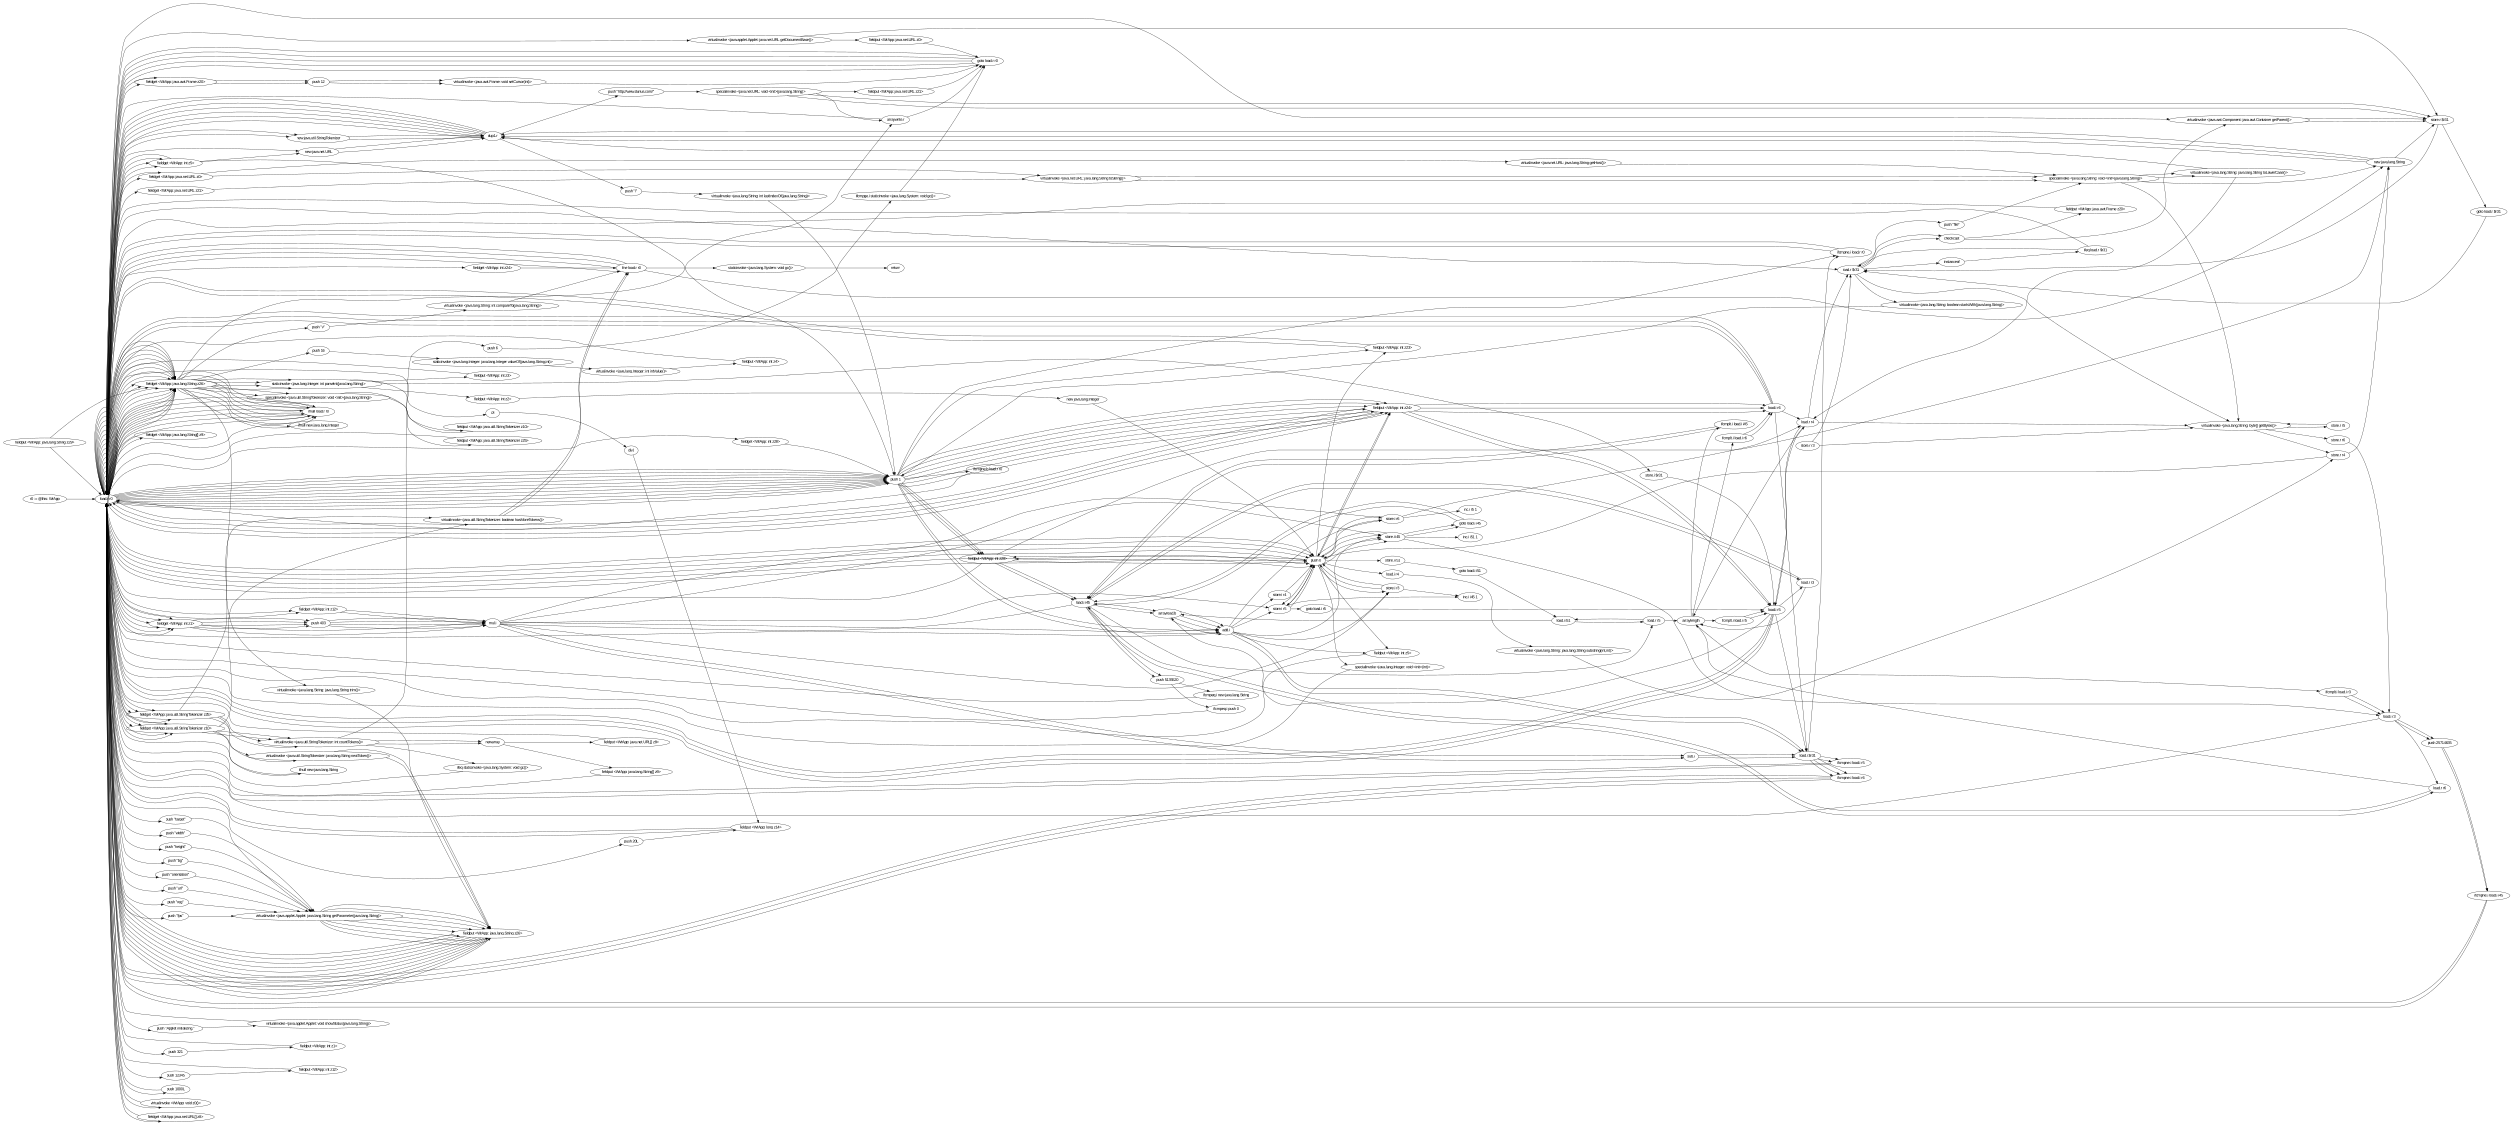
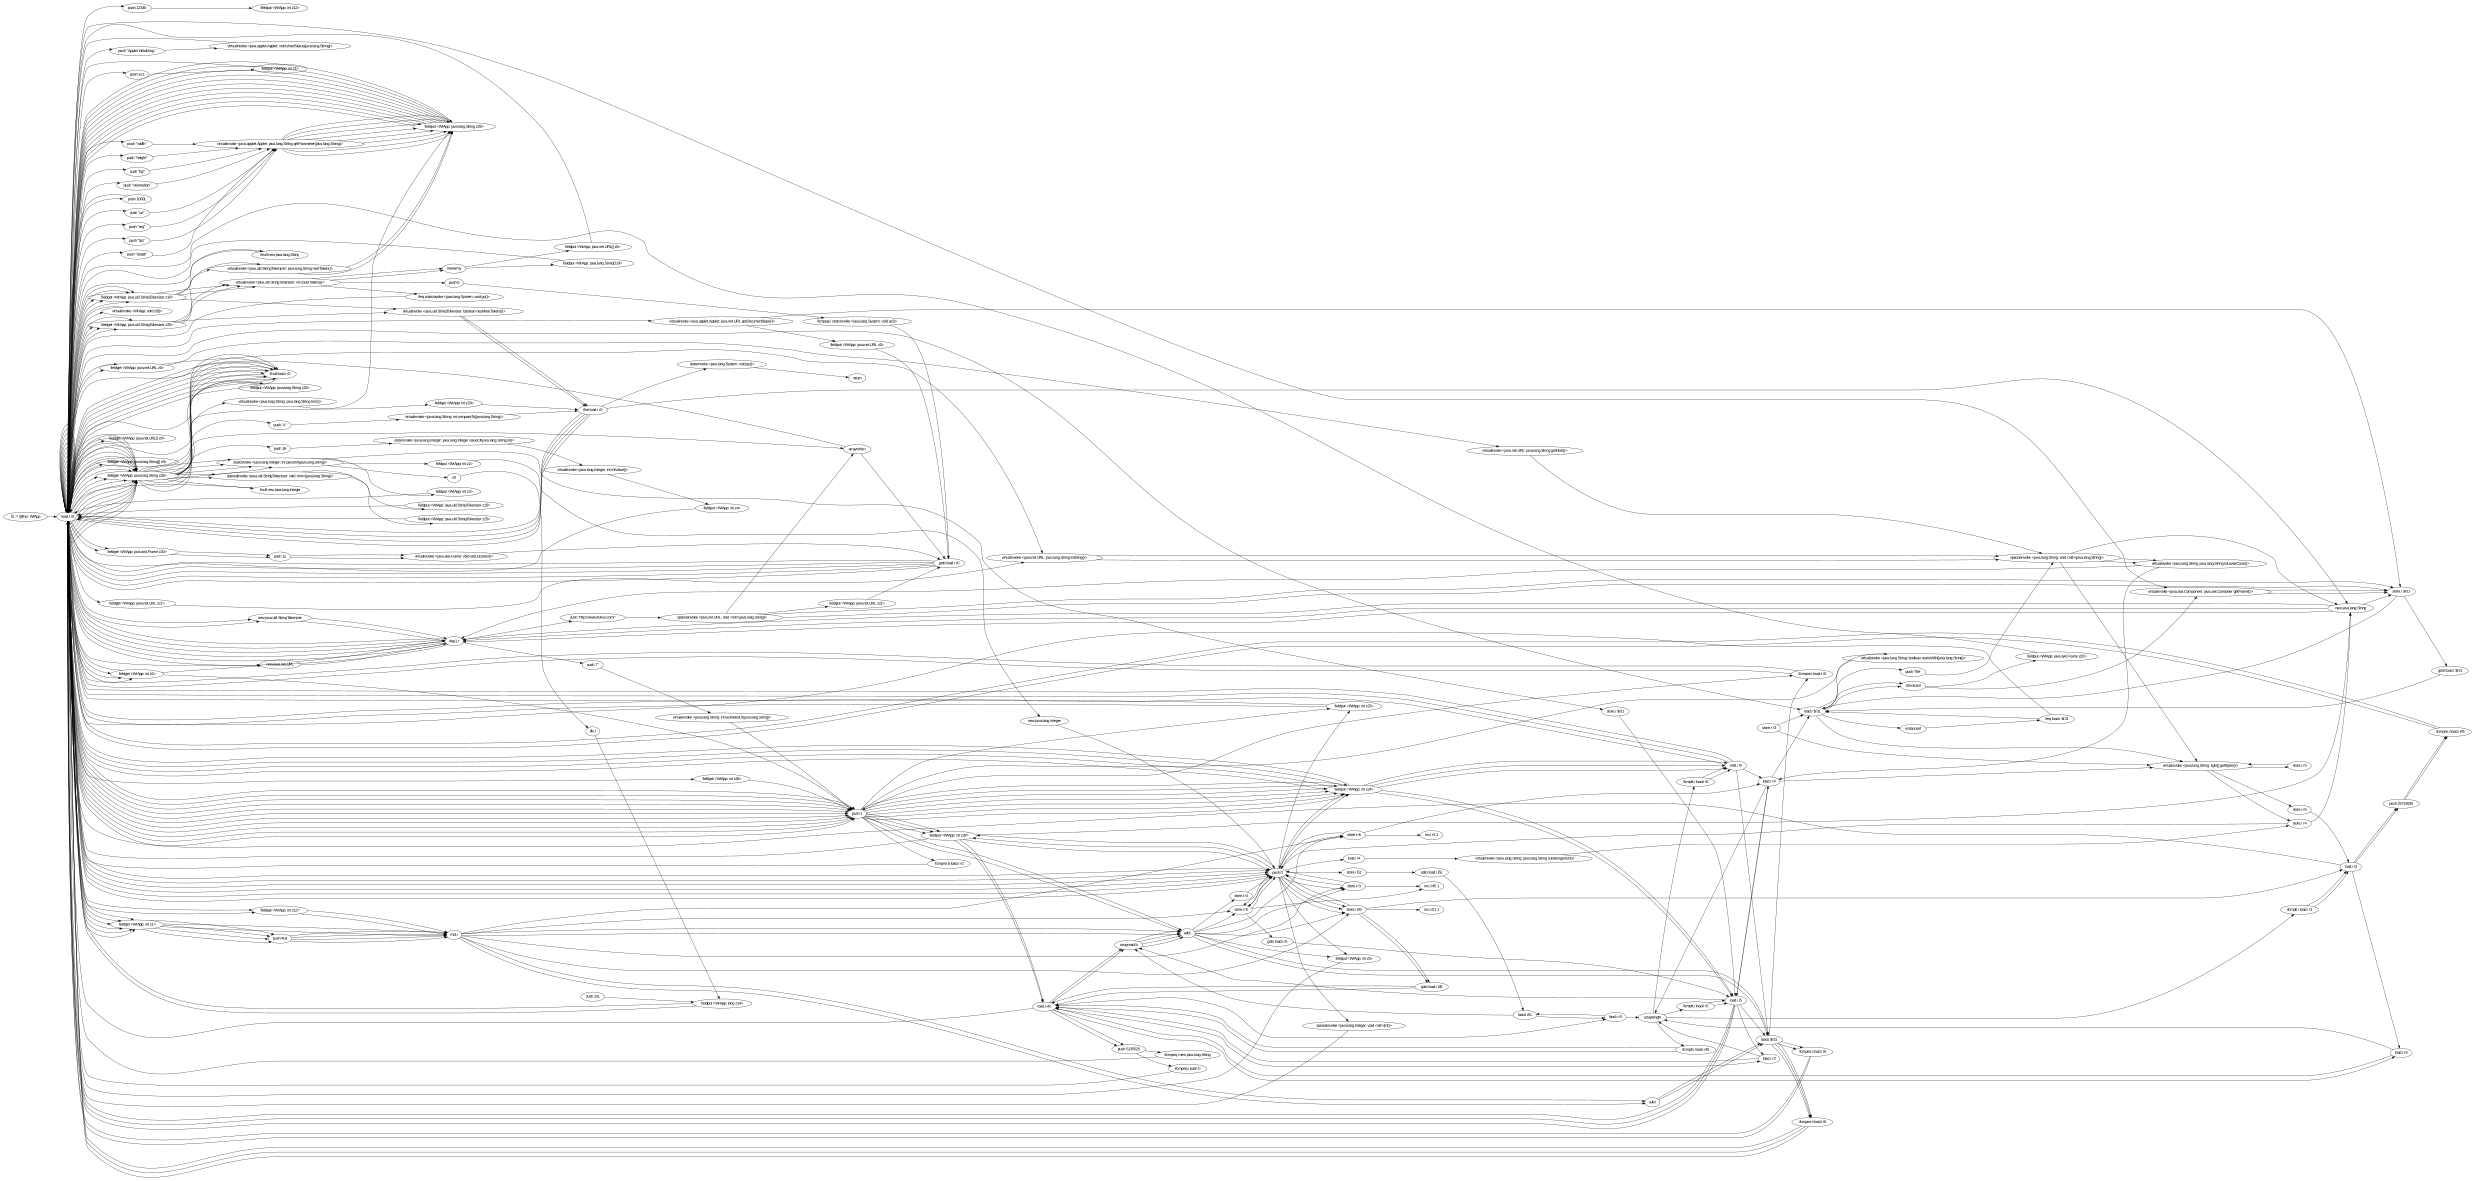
edge "fieldput <WrApp: java.lang.String z29>" -> "fieldget <WrApp: java.lang.String z26>": reversed
edge "load.r r0" -> "push 20L": removed
edge "fieldput <WrApp: int z12>" -> "load.r r0": removed
